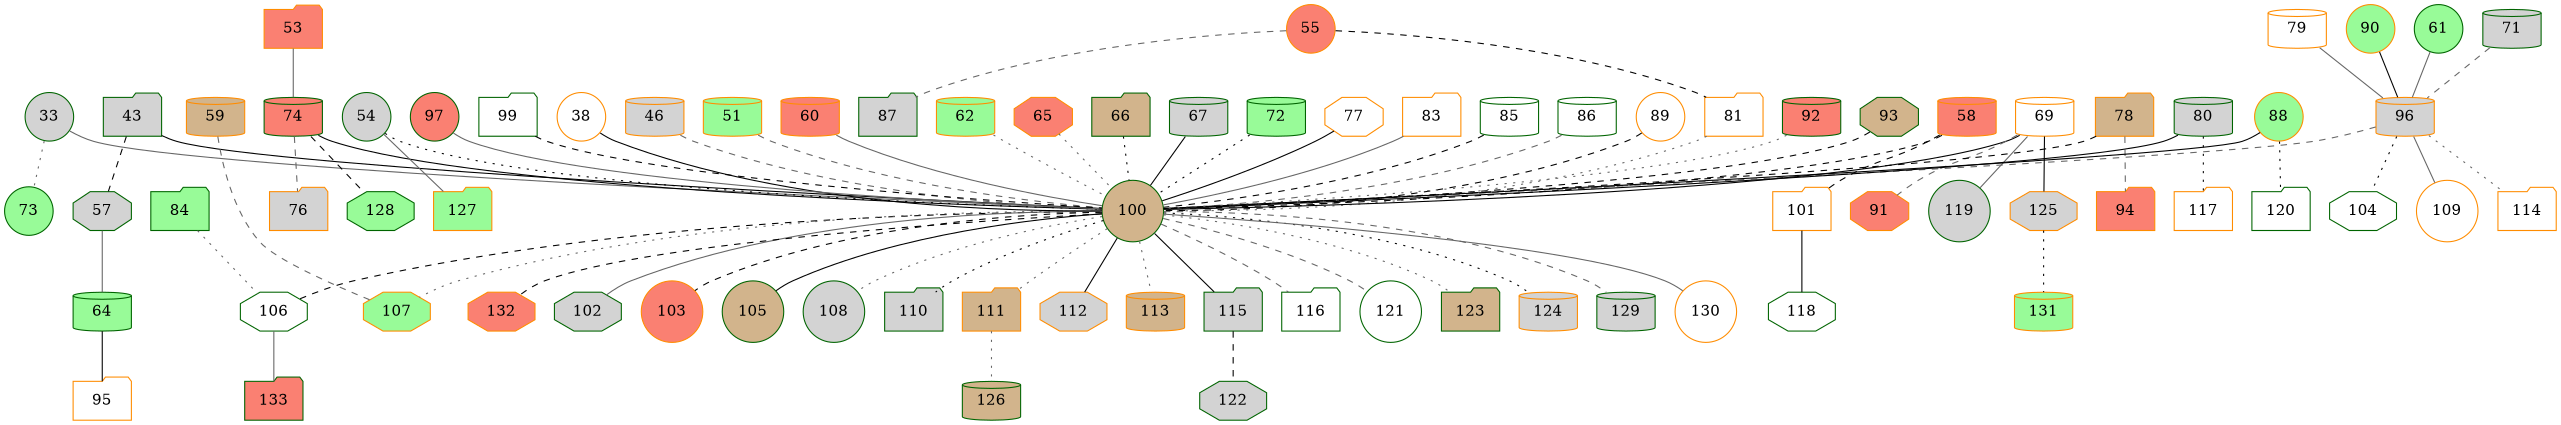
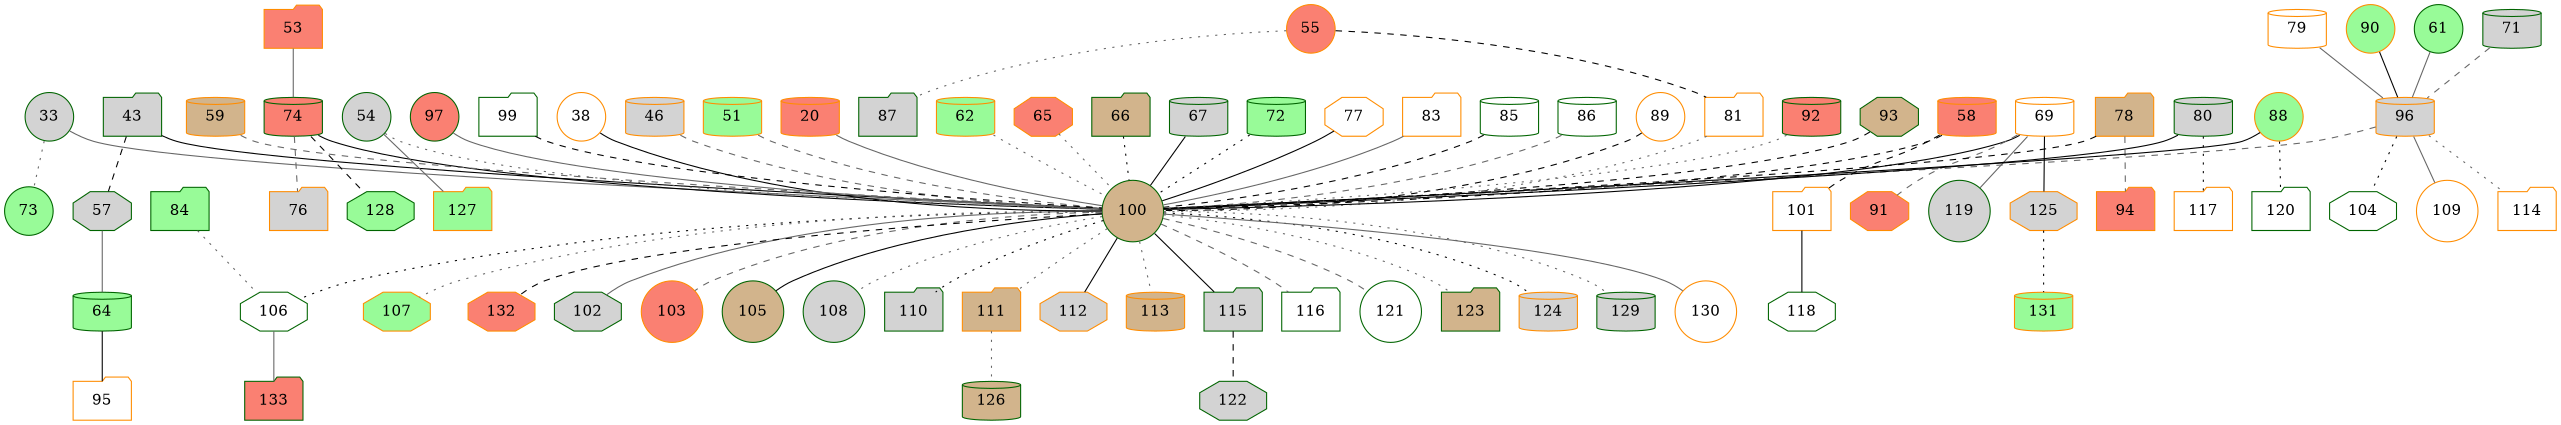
edge "55" -- "87": style dashed -> dotted
node "60": label "60" -> "20"
edge "54" -- "100": color black -> gray40
edge "100" -- "129": style dashed -> dotted
edge "100" -- "106": style dashed -> dotted
edge "100" -- "103": color black -> gray40
edge "59" -- "107": now "59" -- "100"
